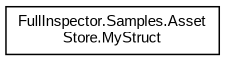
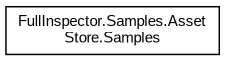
node "FullInspector.Samples.Asset Store.MyStruct": label "FullInspector.Samples.Asset Store.MyStruct" -> "FullInspector.Samples.Asset Store.Samples"
